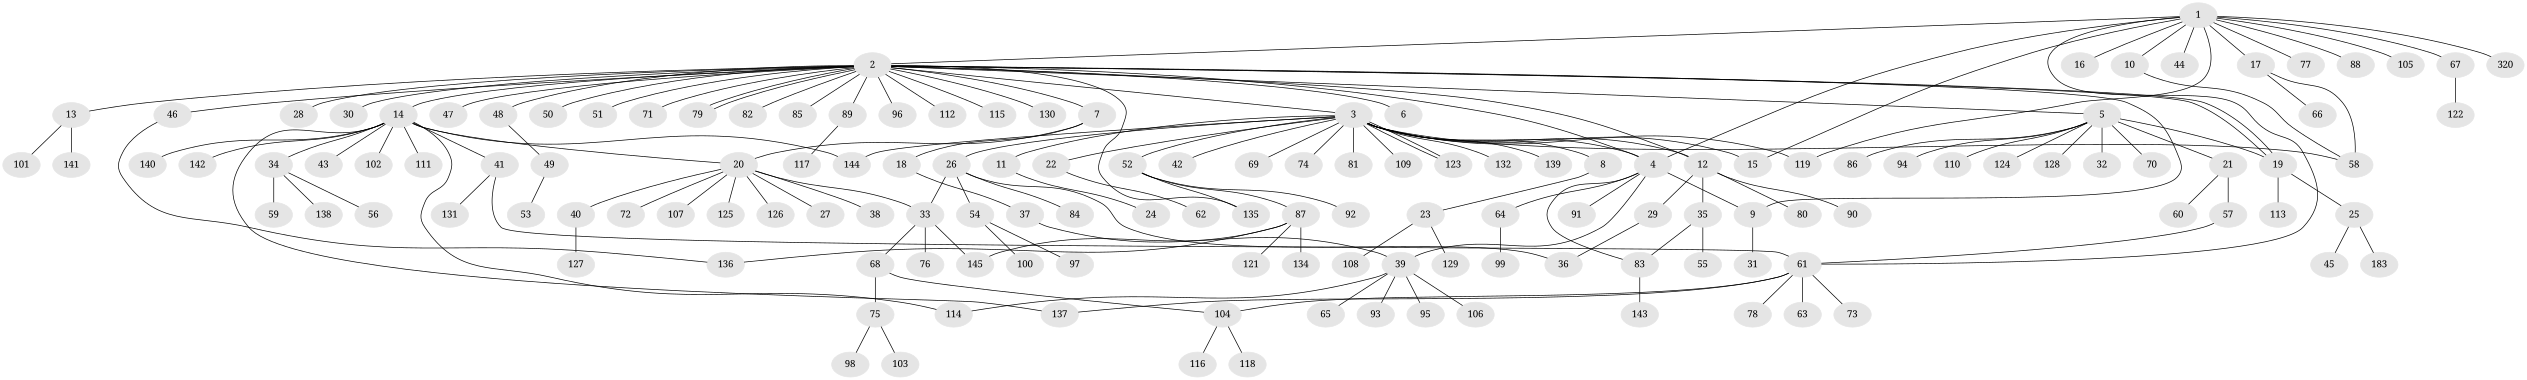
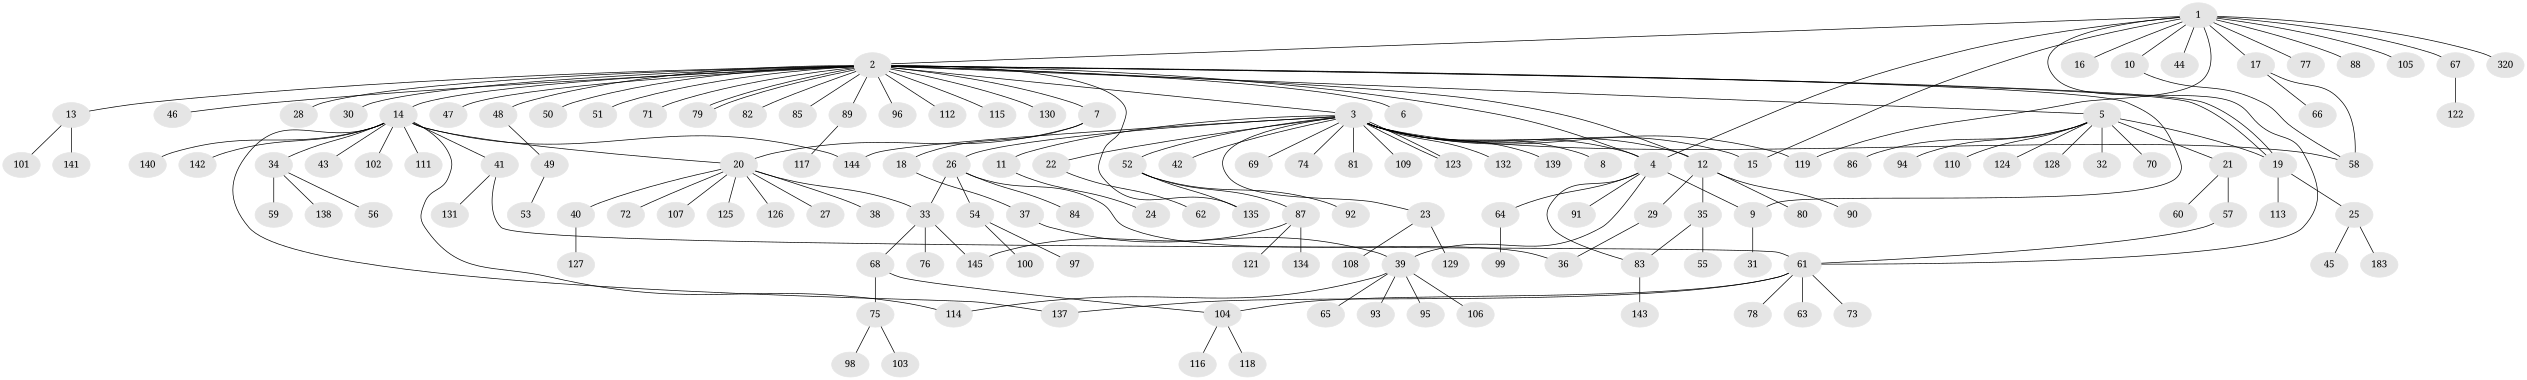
edge "8" -- "23": now "3" -- "23"
node "136": removed
